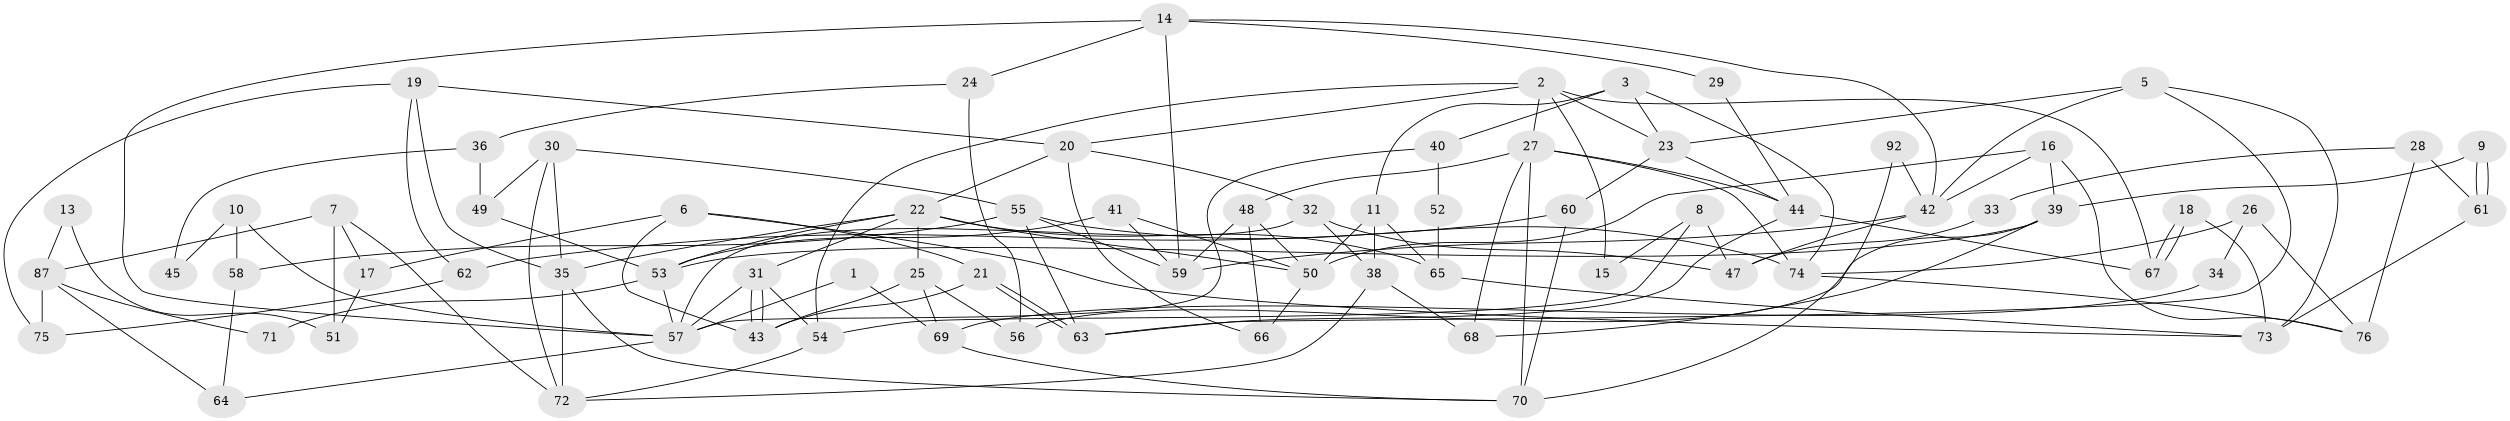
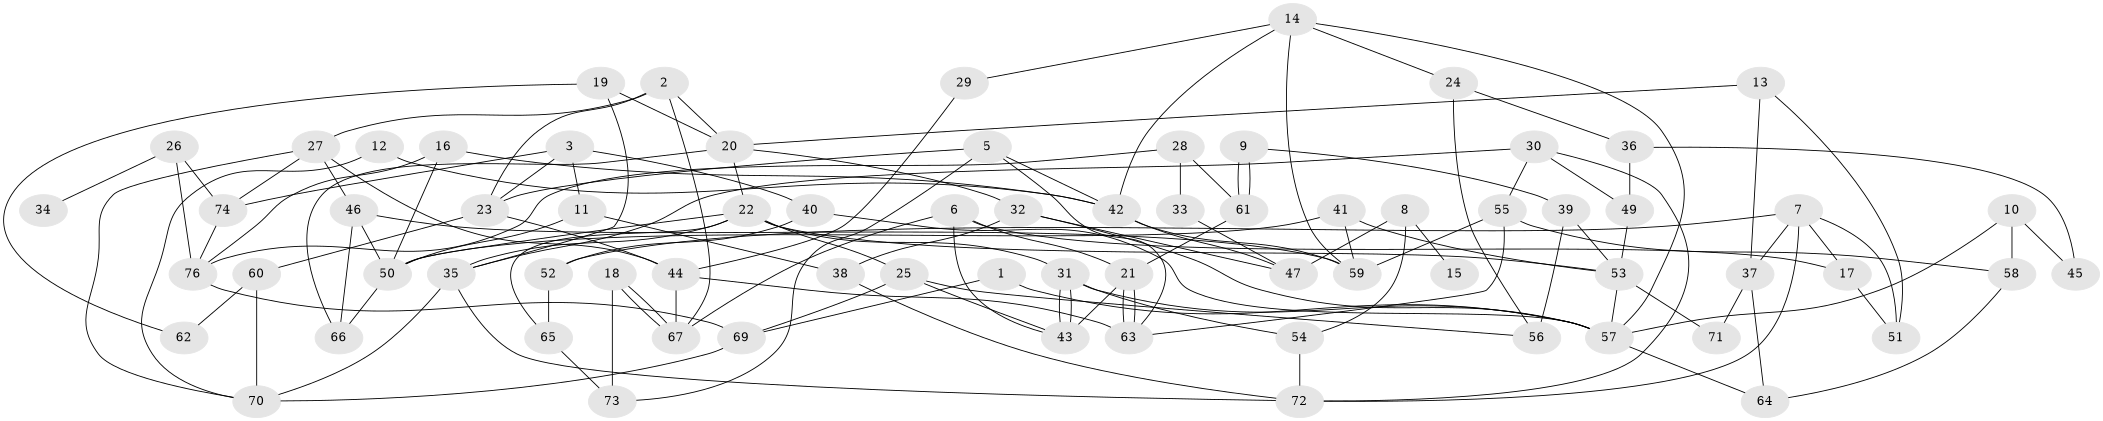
edge "13" -- "20": added
edge "2" -- "54": removed
node "92": label "92" -> "12"
edge "2" -- "15": removed
edge "16" -- "39": removed
node "48": label "48" -> "46"
edge "55" -- "74": removed
edge "7" -- "52": added
edge "11" -- "65": removed
node "87": label "87" -> "37"
edge "61" -- "73": now "61" -- "21"
edge "6" -- "73": now "6" -- "67"
edge "34" -- "69": now "76" -- "69"
node "75": removed
node "68": removed
